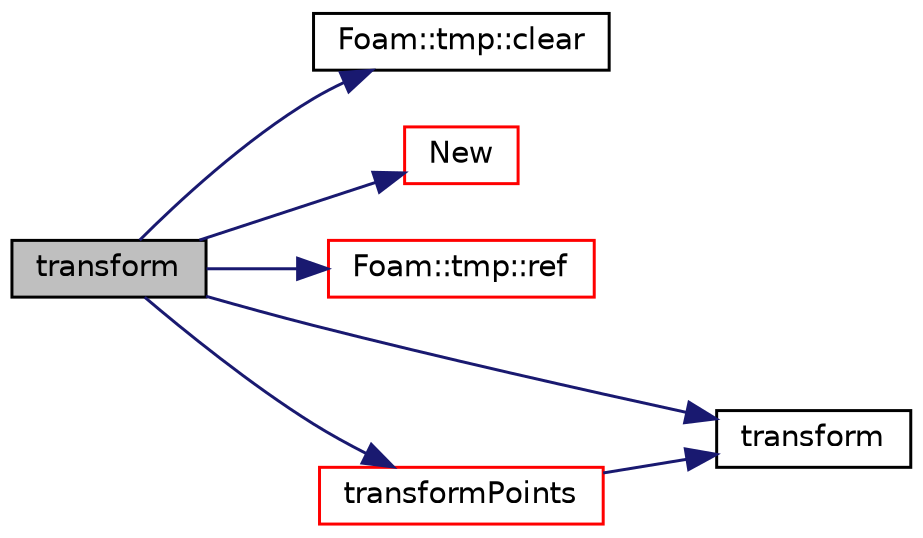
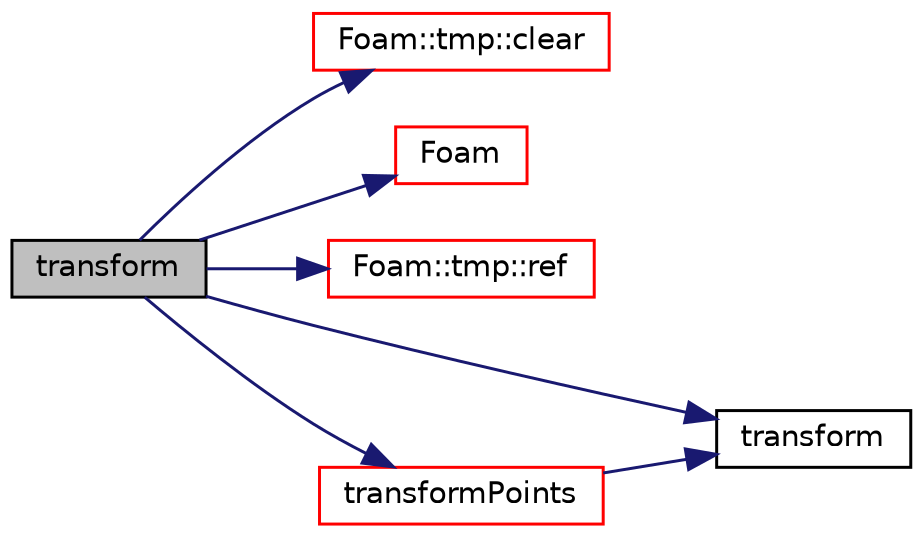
node "Foam::tmp::clear": color black -> red
node "New": label "New" -> "Foam"
